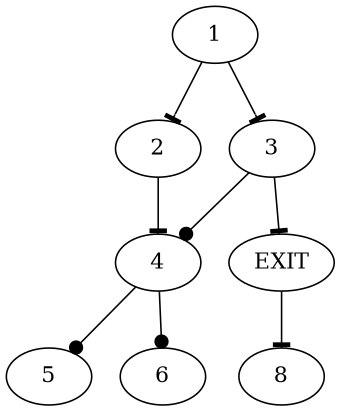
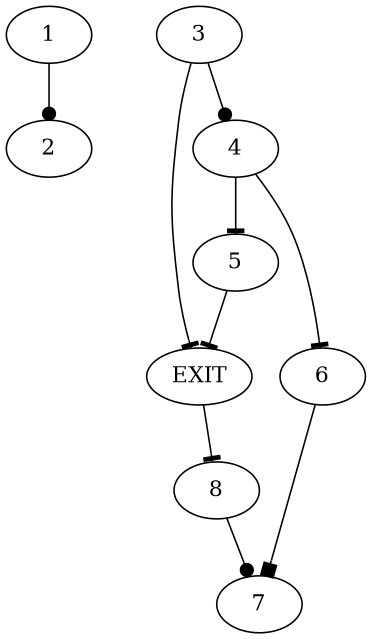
edge "1" -> "2": arrowhead tee -> dot
edge "1" -> "3": removed
edge "2" -> "4": removed
edge "4" -> "6": arrowhead dot -> tee
edge "4" -> "5": arrowhead dot -> tee
edge "5" -> "EXIT": added
node "7": added
